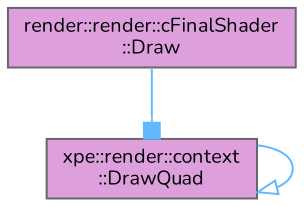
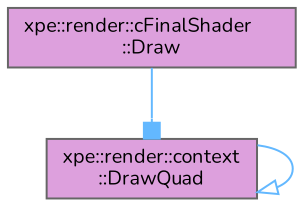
node "render::render::cFinalShader ::Draw": label "render::render::cFinalShader ::Draw" -> "xpe::render::cFinalShader ::Draw"
